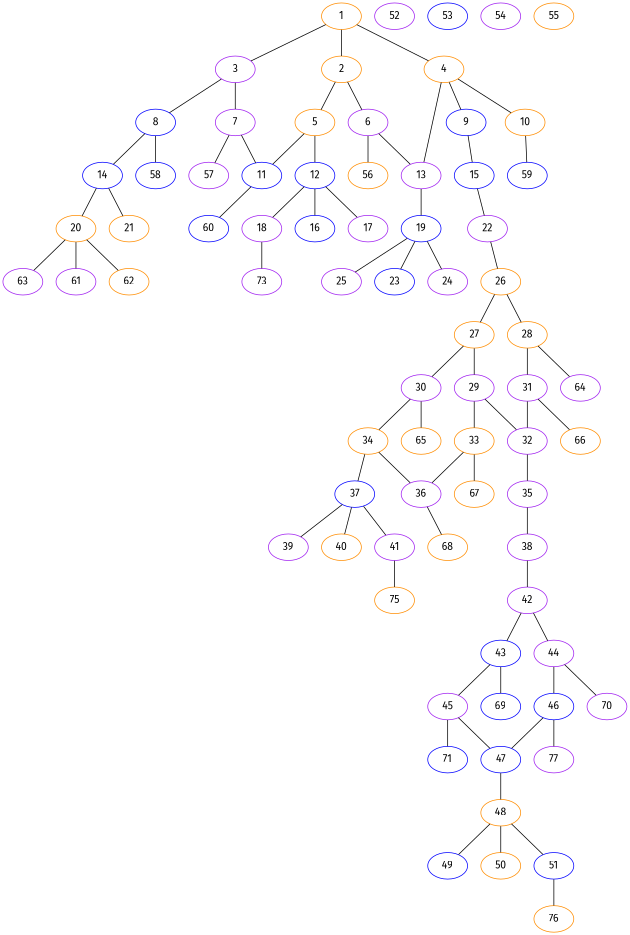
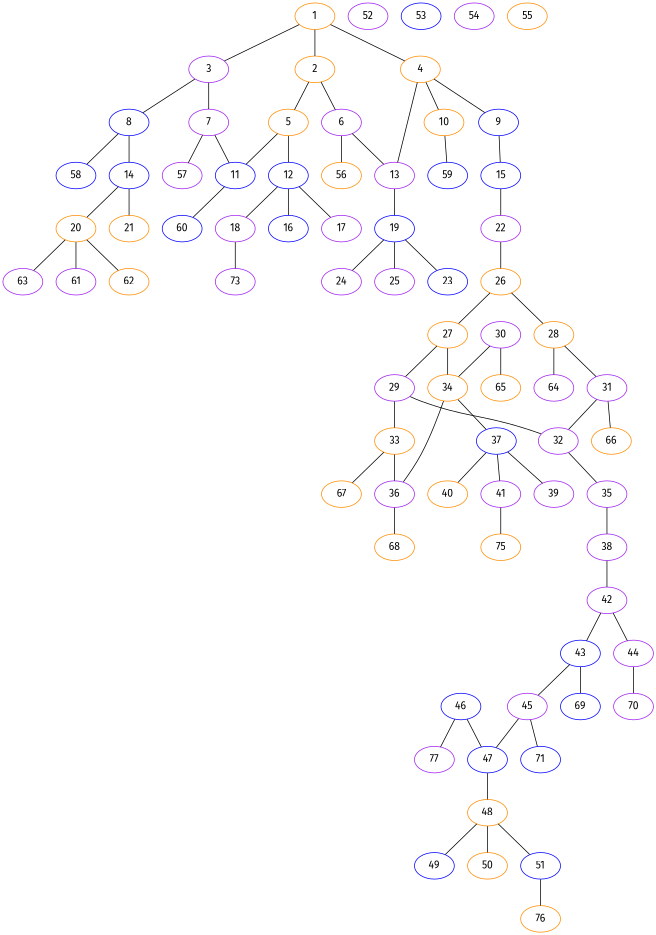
edge "27" -- "30": now "27" -- "34"
edge "44" -- "46": removed
